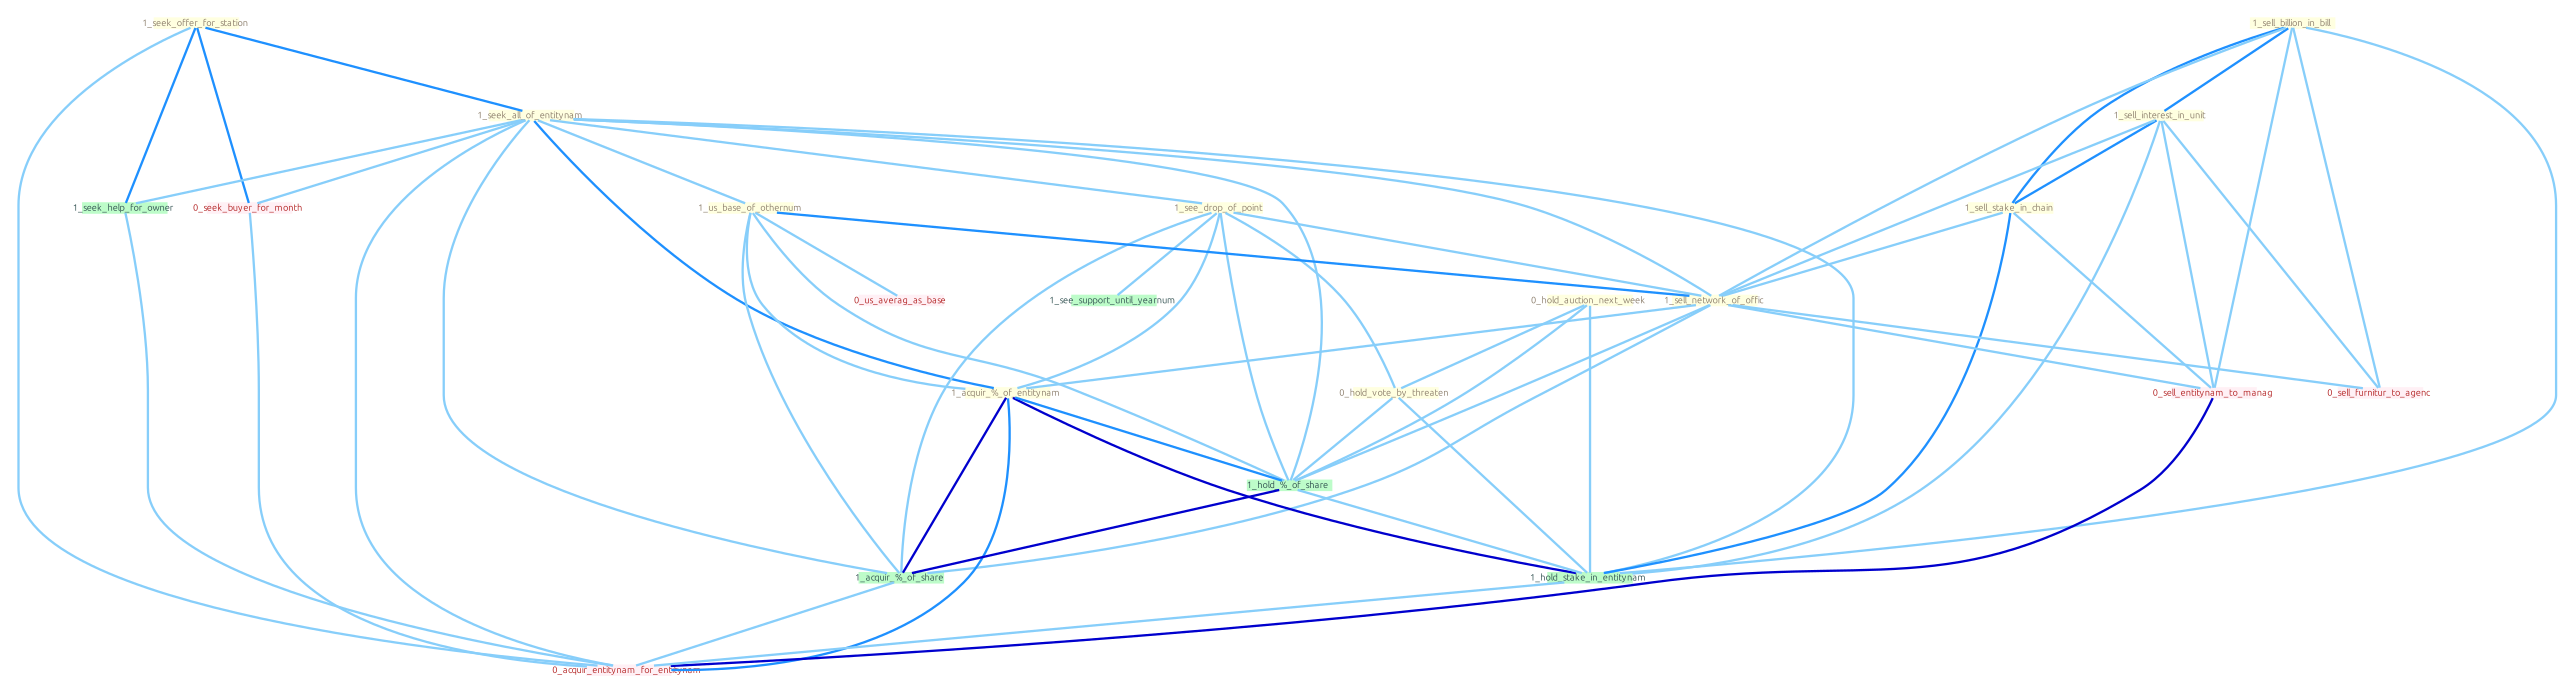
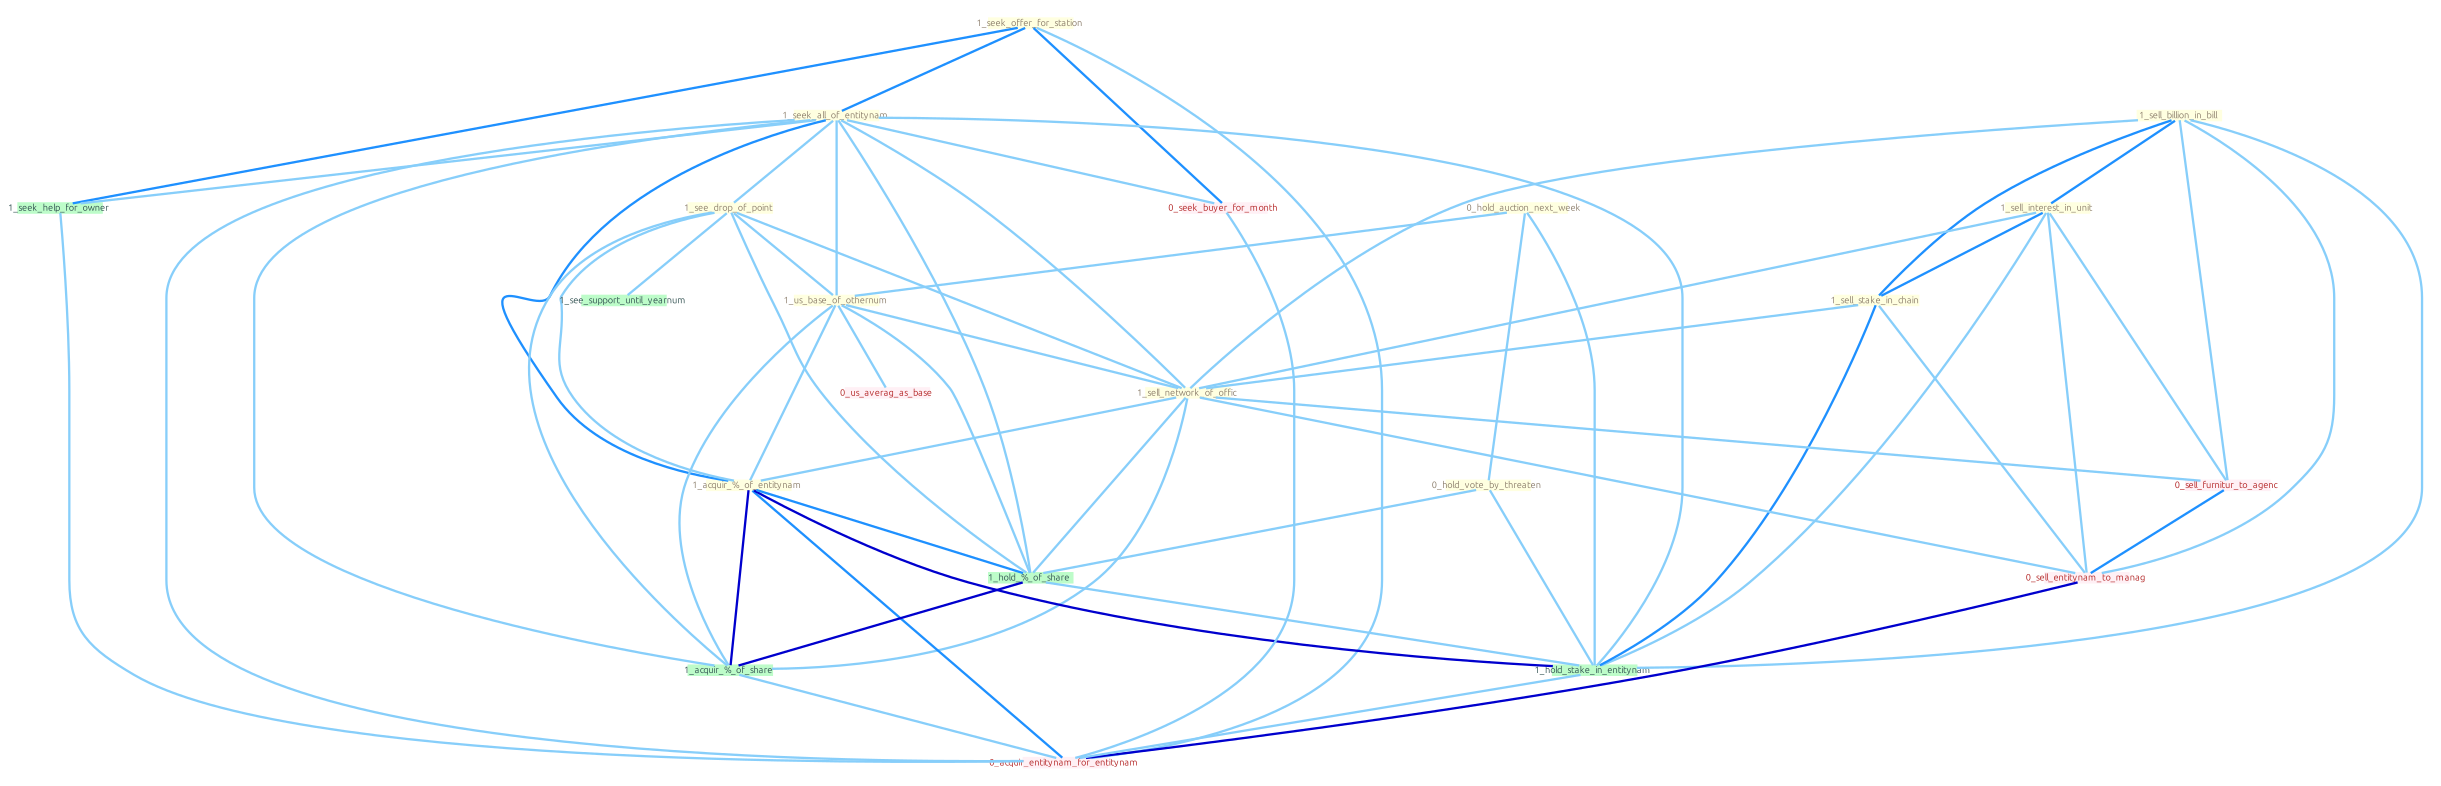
edge "1_us_base_of_othernum" -- "1_sell_network_of_offic": color #1e90ff -> #87cefa
edge "1_see_drop_of_point" -- "0_hold_vote_by_threaten": now "1_see_drop_of_point" -- "1_us_base_of_othernum"
edge "0_hold_auction_next_week" -- "1_hold_%_of_share": now "0_hold_auction_next_week" -- "1_us_base_of_othernum"
edge "0_sell_furnitur_to_agenc" -- "0_sell_entitynam_to_manag": added
